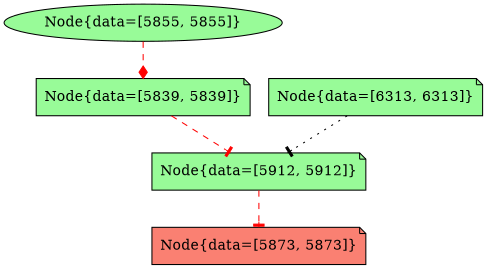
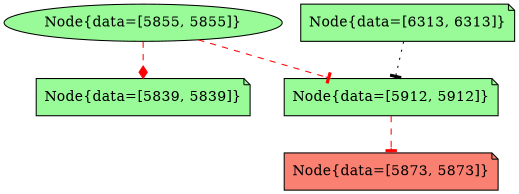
edge "Node{data=[5839, 5839]}" -> "Node{data=[5912, 5912]}": now "Node{data=[5855, 5855]}" -> "Node{data=[5912, 5912]}"
